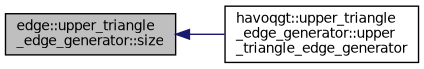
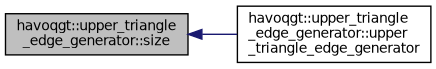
node "edge::upper_triangle _edge_generator::size": label "edge::upper_triangle _edge_generator::size" -> "havoqgt::upper_triangle _edge_generator::size"
